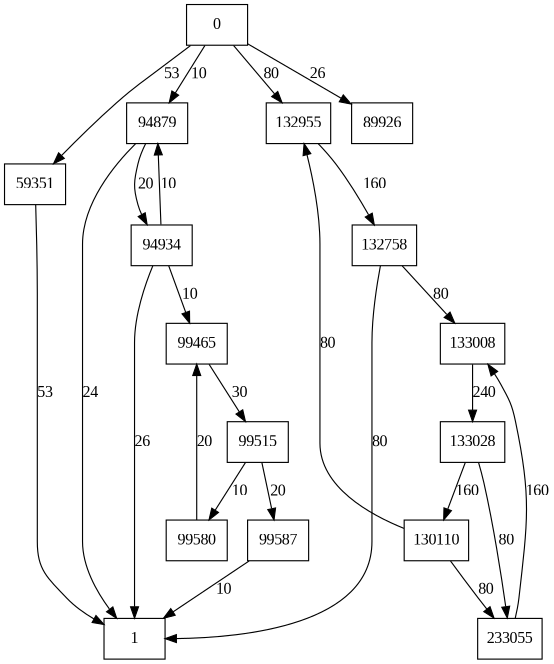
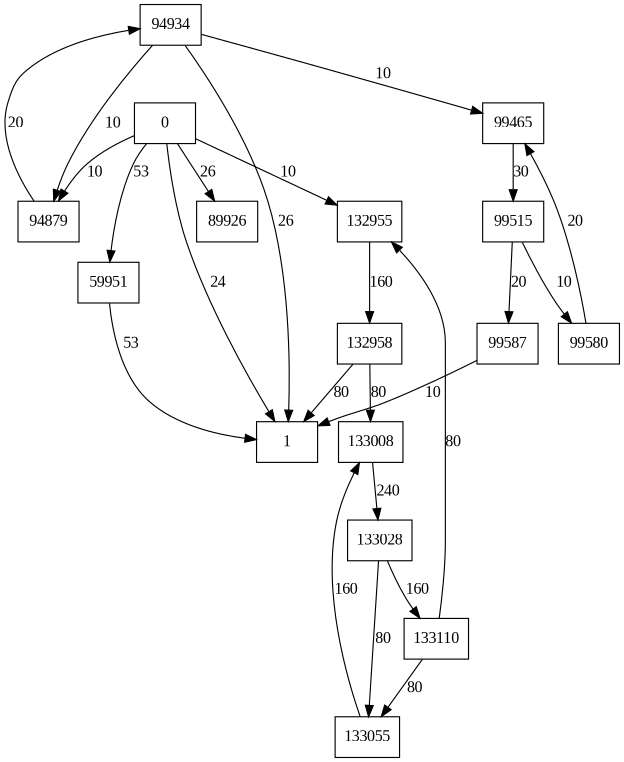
edge "0" -> "132955": label "80" -> "10"
node "59351": label "59351" -> "59951"
node "132758": label "132758" -> "132958"
edge "94879" -> "1": now "0" -> "1"
node "130110": label "130110" -> "133110"
node "233055": label "233055" -> "133055"
